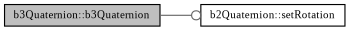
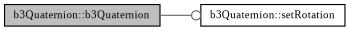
node "b2Quaternion::setRotation": label "b2Quaternion::setRotation" -> "b3Quaternion::setRotation"
